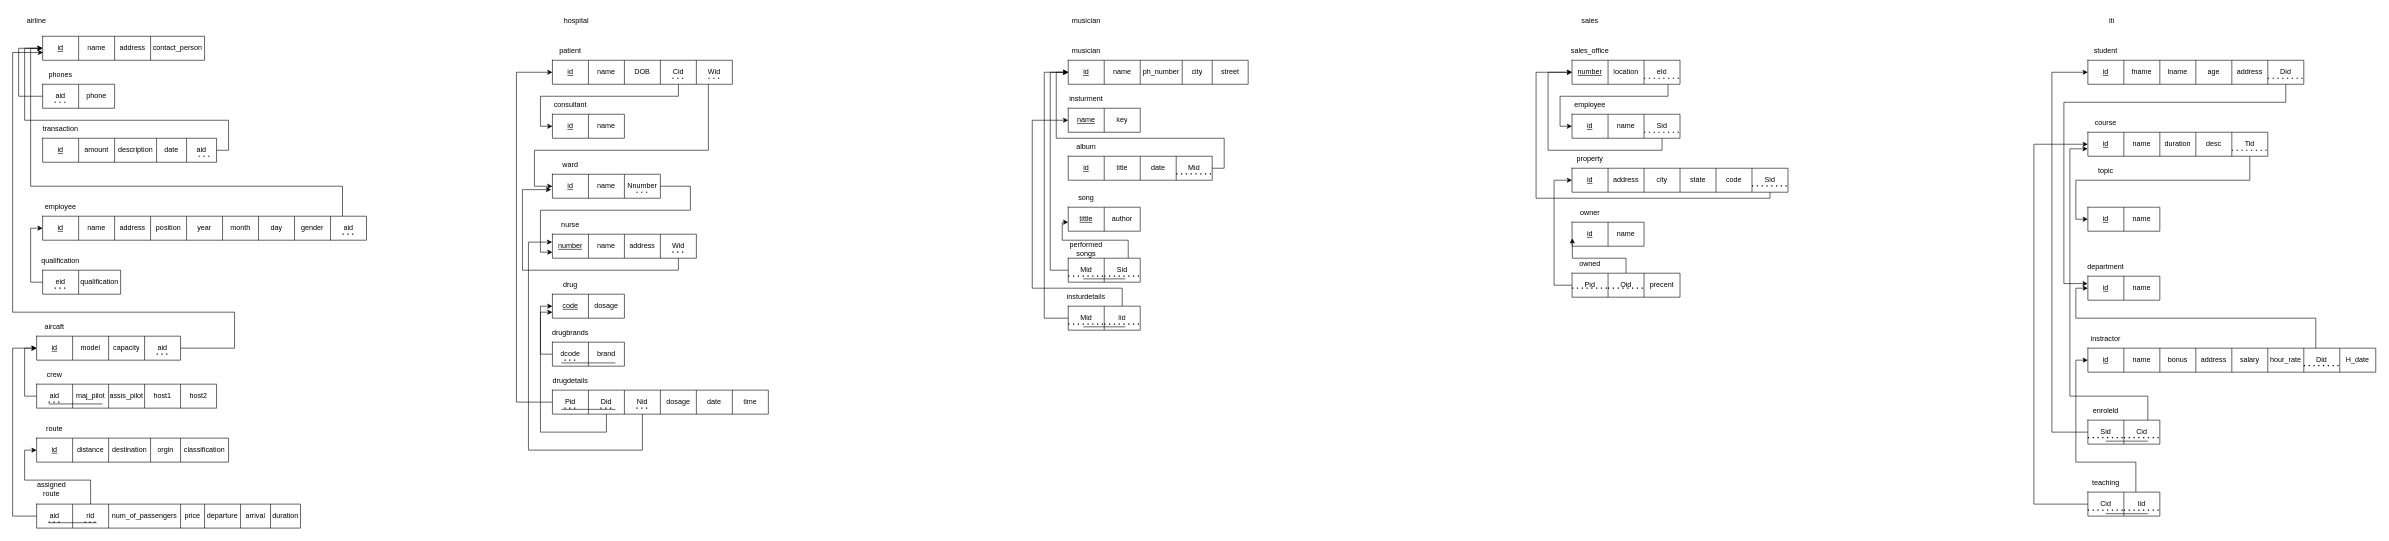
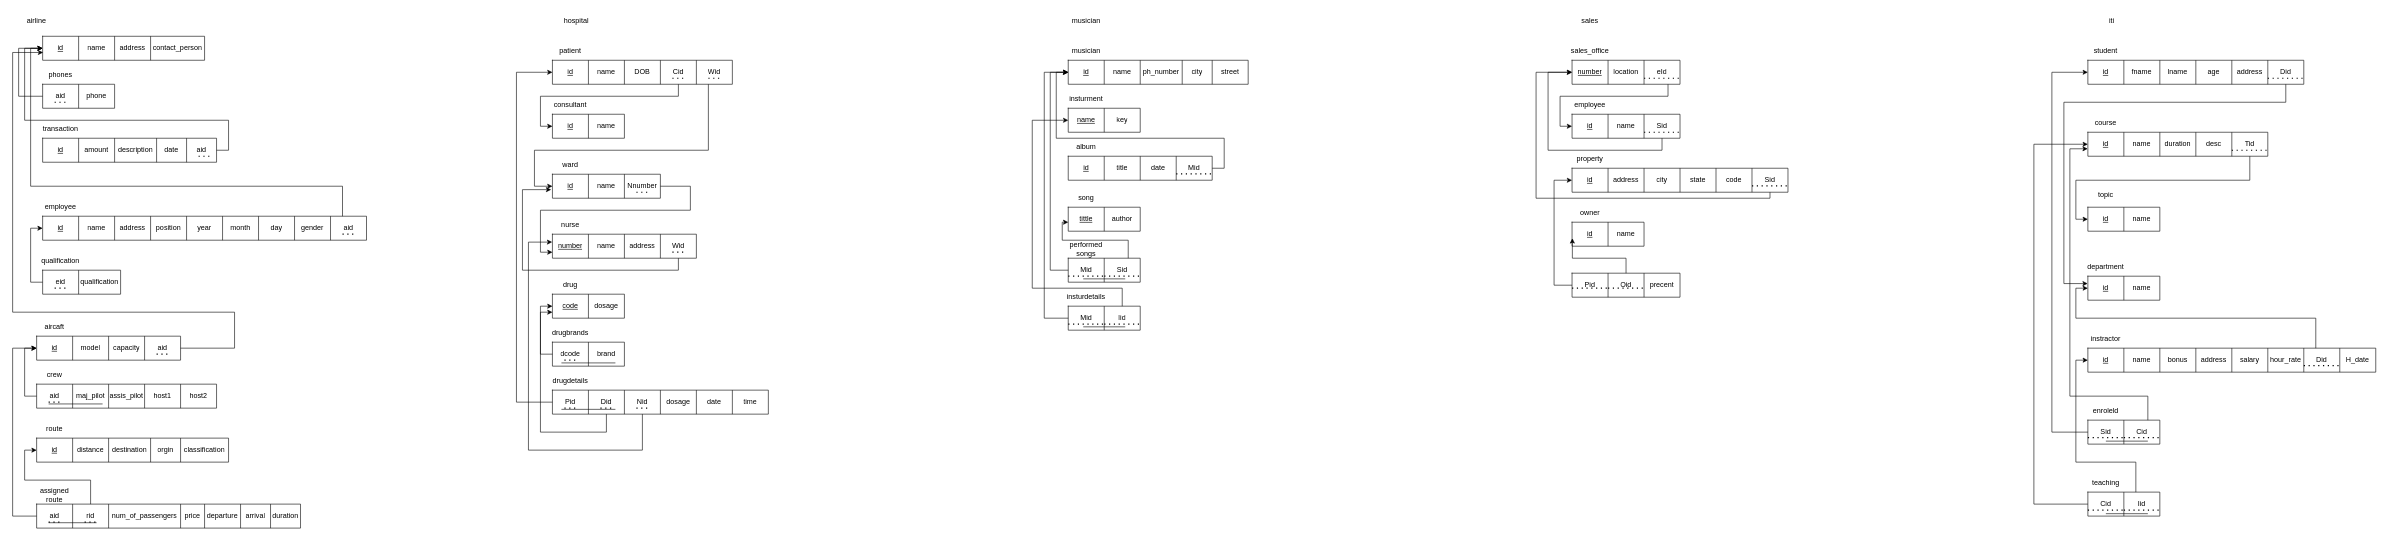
node "topic": moved (2106, 171) -> (2106, 195)
node "owned": removed
node "assigned route": moved (51, 489) -> (54, 495)
